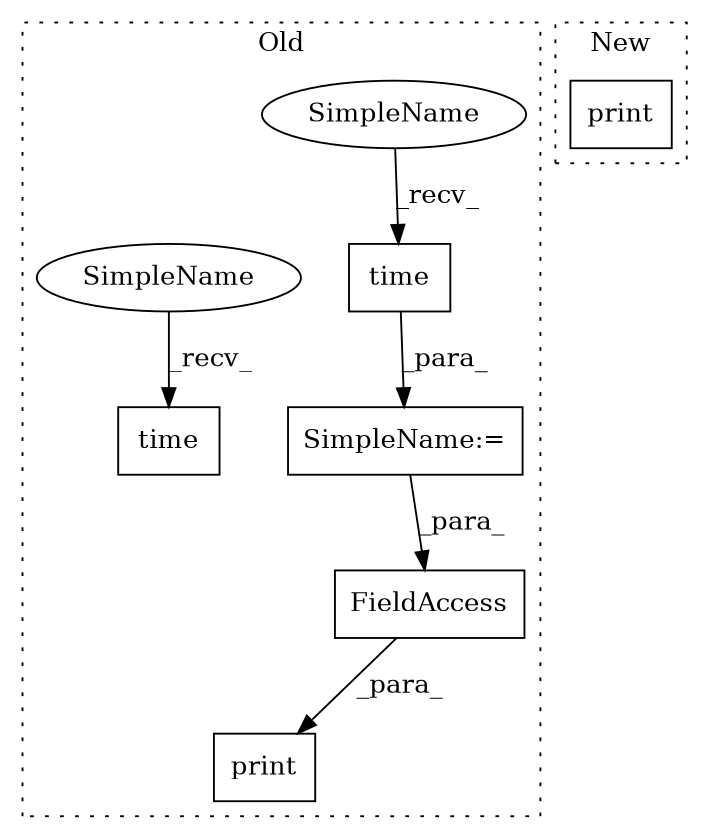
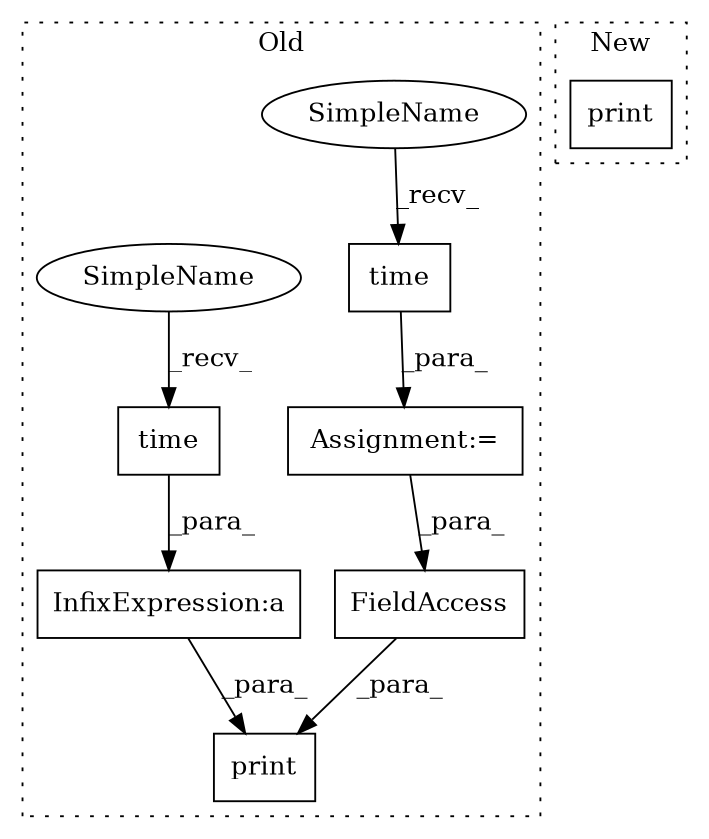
node "SimpleName:=": label "SimpleName:=" -> "Assignment:="
node "InfixExpression:a": added
